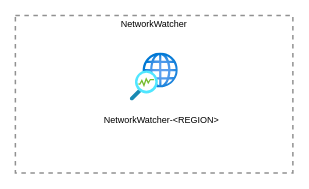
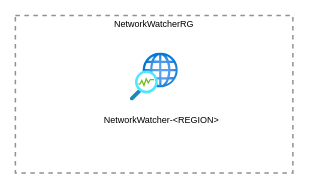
node "NetworkWatcher": label "NetworkWatcher" -> "NetworkWatcherRG"
